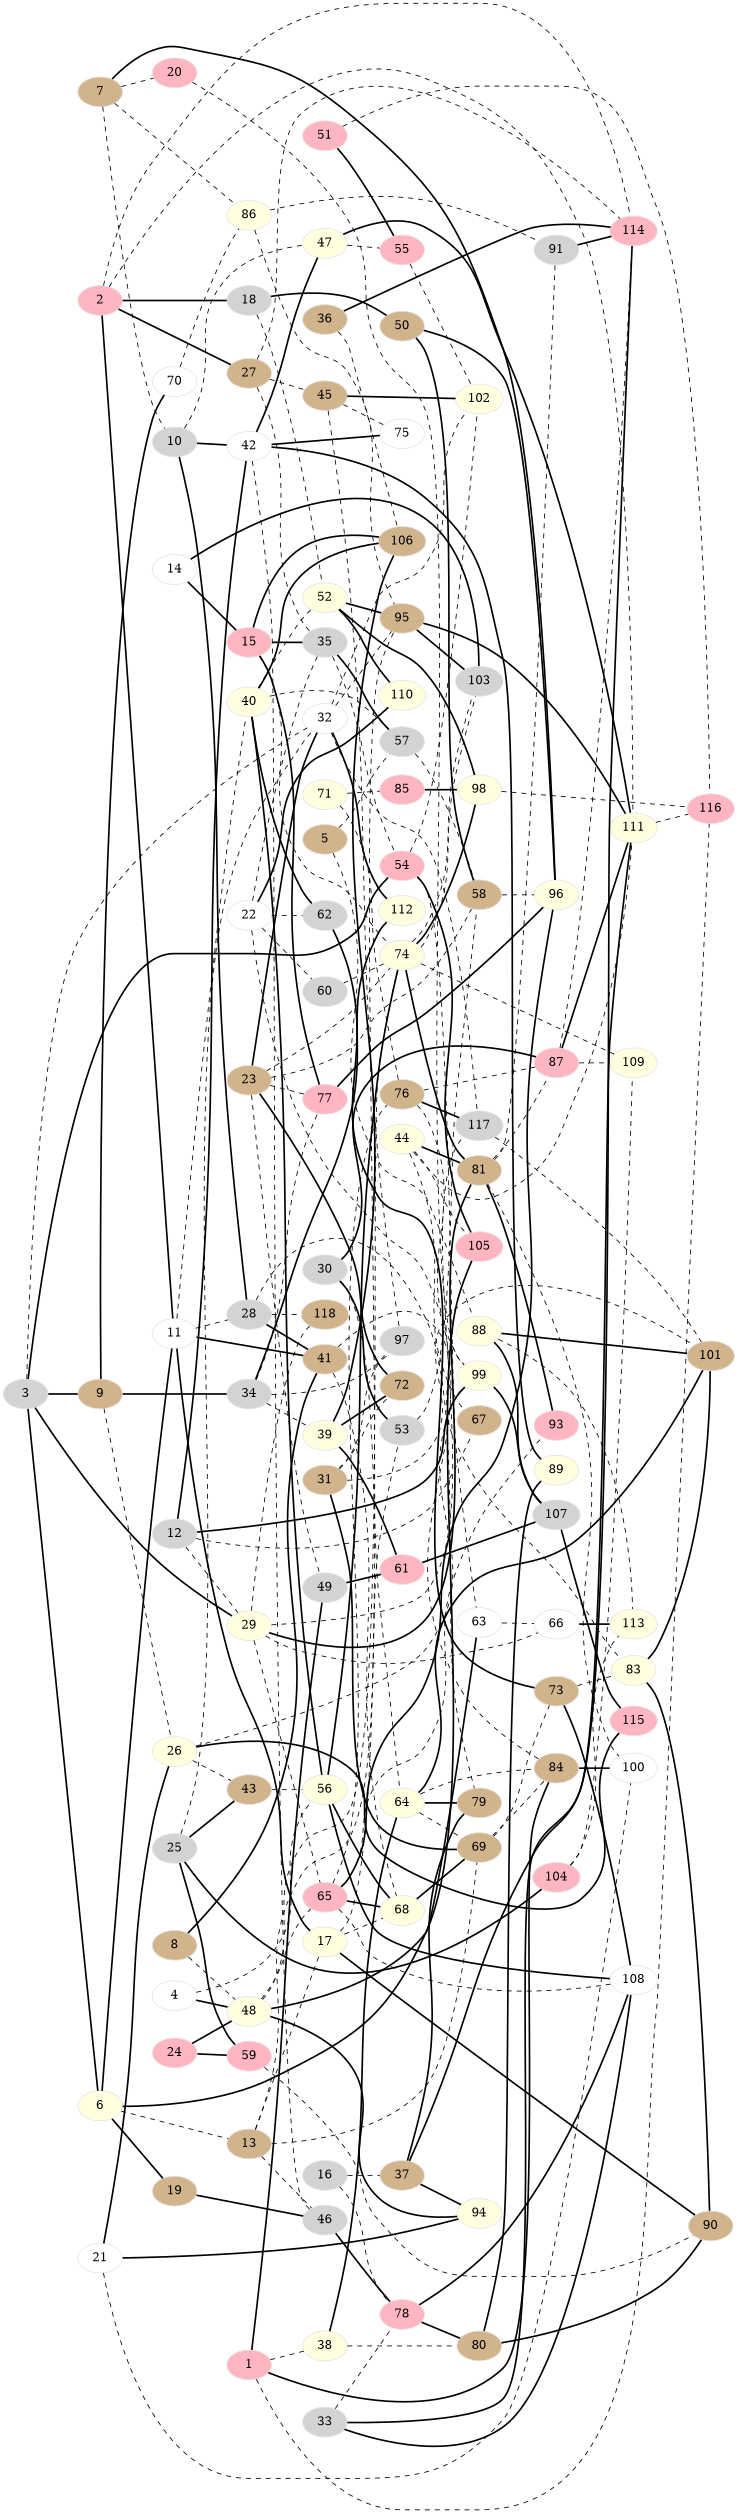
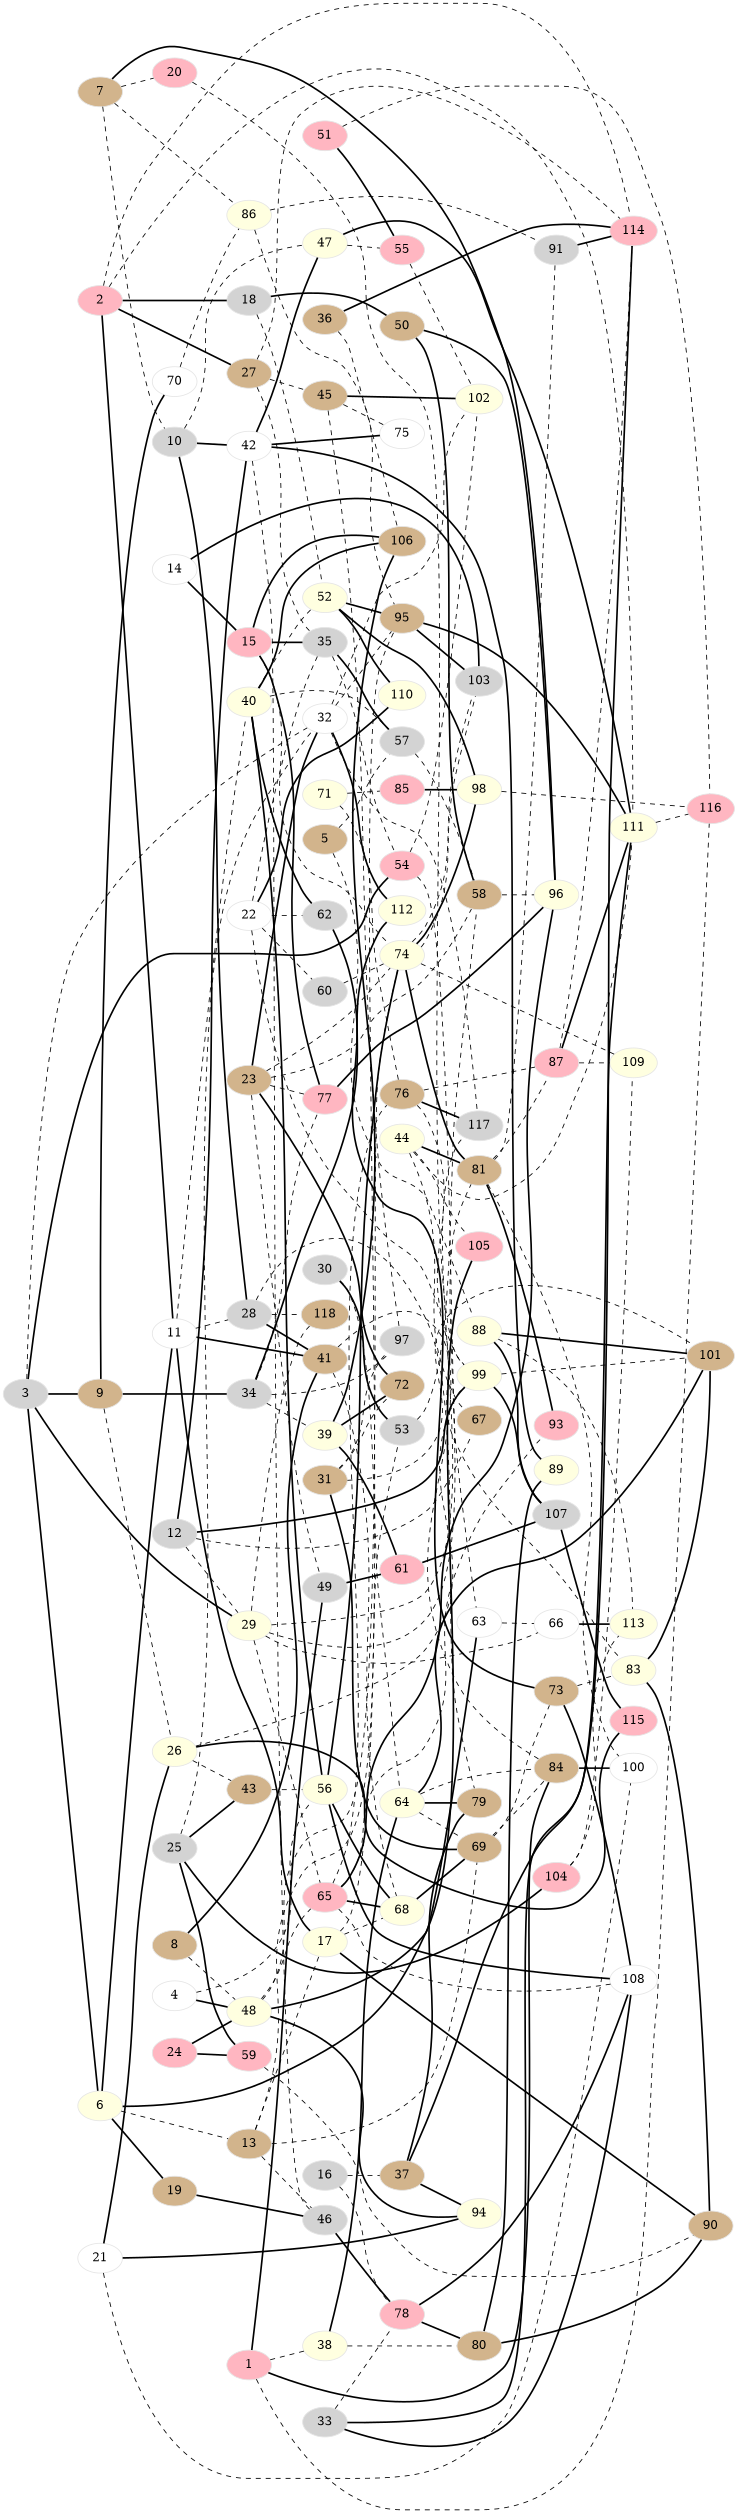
edge "54" -- "105": removed
edge "87" -- "30": removed
edge "117" -- "101": now "99" -- "101"
edge "81" -- "29": style bold -> dashed
